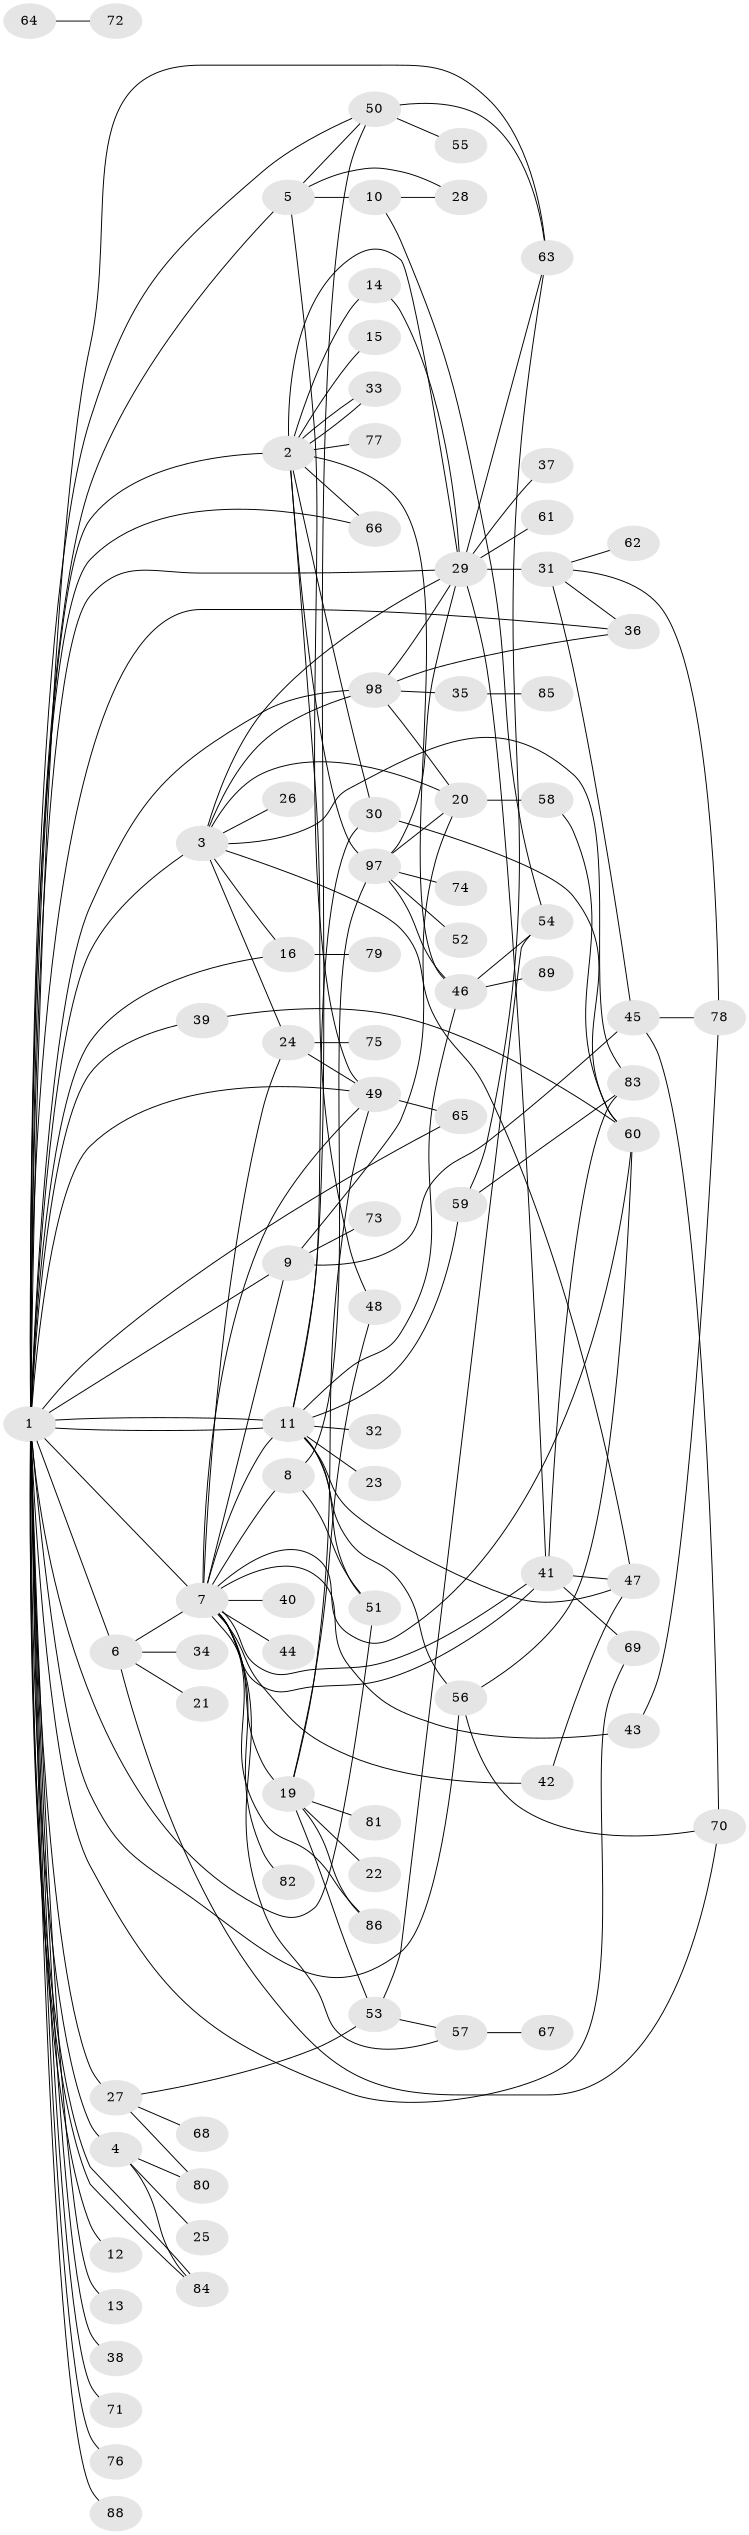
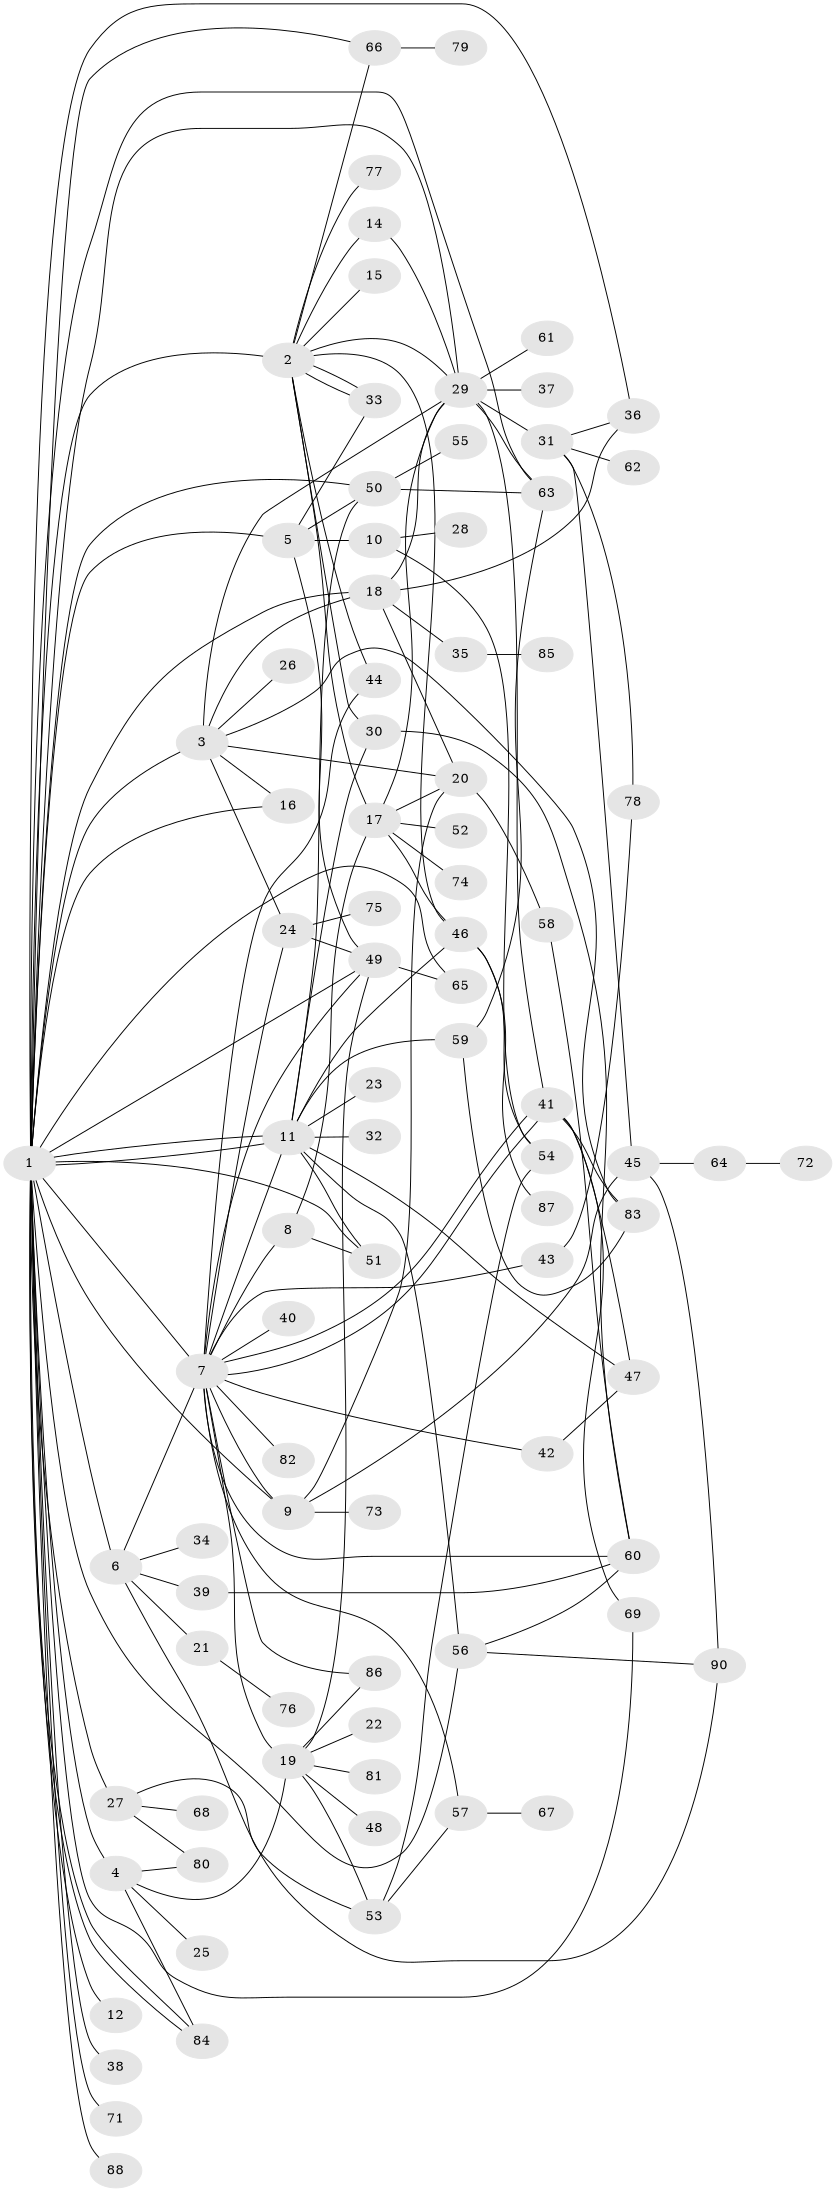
edge "5" -- "28": now "5" -- "33"
node "98": label "98" -> "18"
node "97": label "97" -> "17"
edge "2" -- "48": now "2" -- "44"
edge "16" -- "79": now "66" -- "79"
node "89": label "89" -> "87"
edge "45" -- "78": now "45" -- "64"
edge "39" -- "1": now "39" -- "6"
edge "3" -- "47": removed
node "70": label "70" -> "90"
edge "19" -- "4": added
edge "1" -- "76": now "21" -- "76"
node "13": removed
